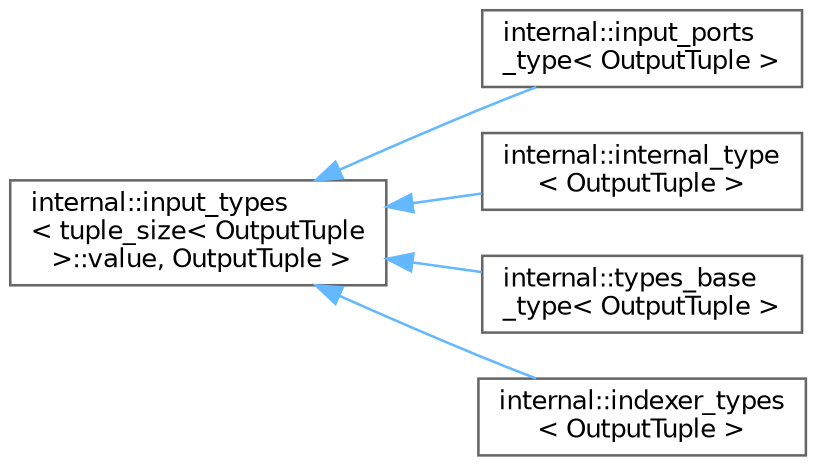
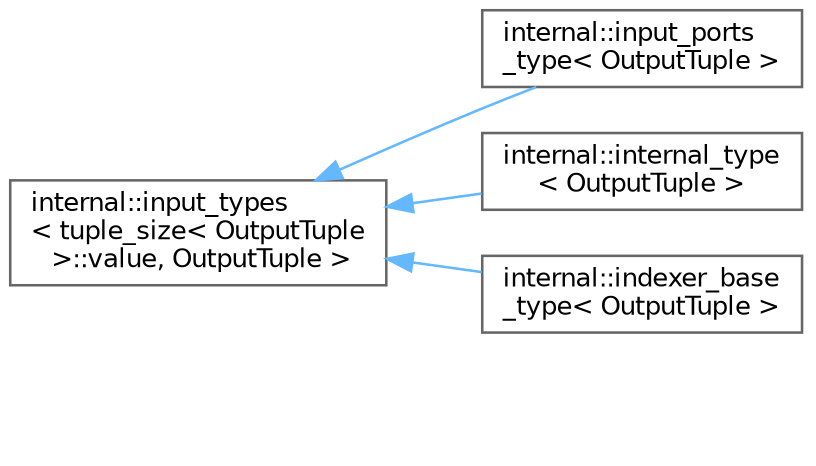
node "internal::types_base _type< OutputTuple >": label "internal::types_base _type< OutputTuple >" -> "internal::indexer_base _type< OutputTuple >"
node "internal::indexer_types < OutputTuple >": removed
